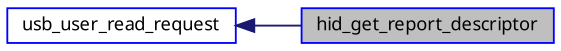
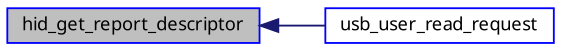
edge "hid_get_report_descriptor" -> "usb_user_read_request": reversed
